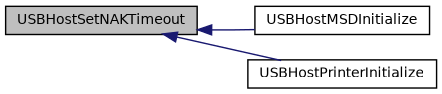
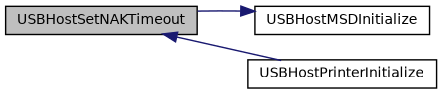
edge "USBHostMSDInitialize" -> "USBHostSetNAKTimeout": reversed
